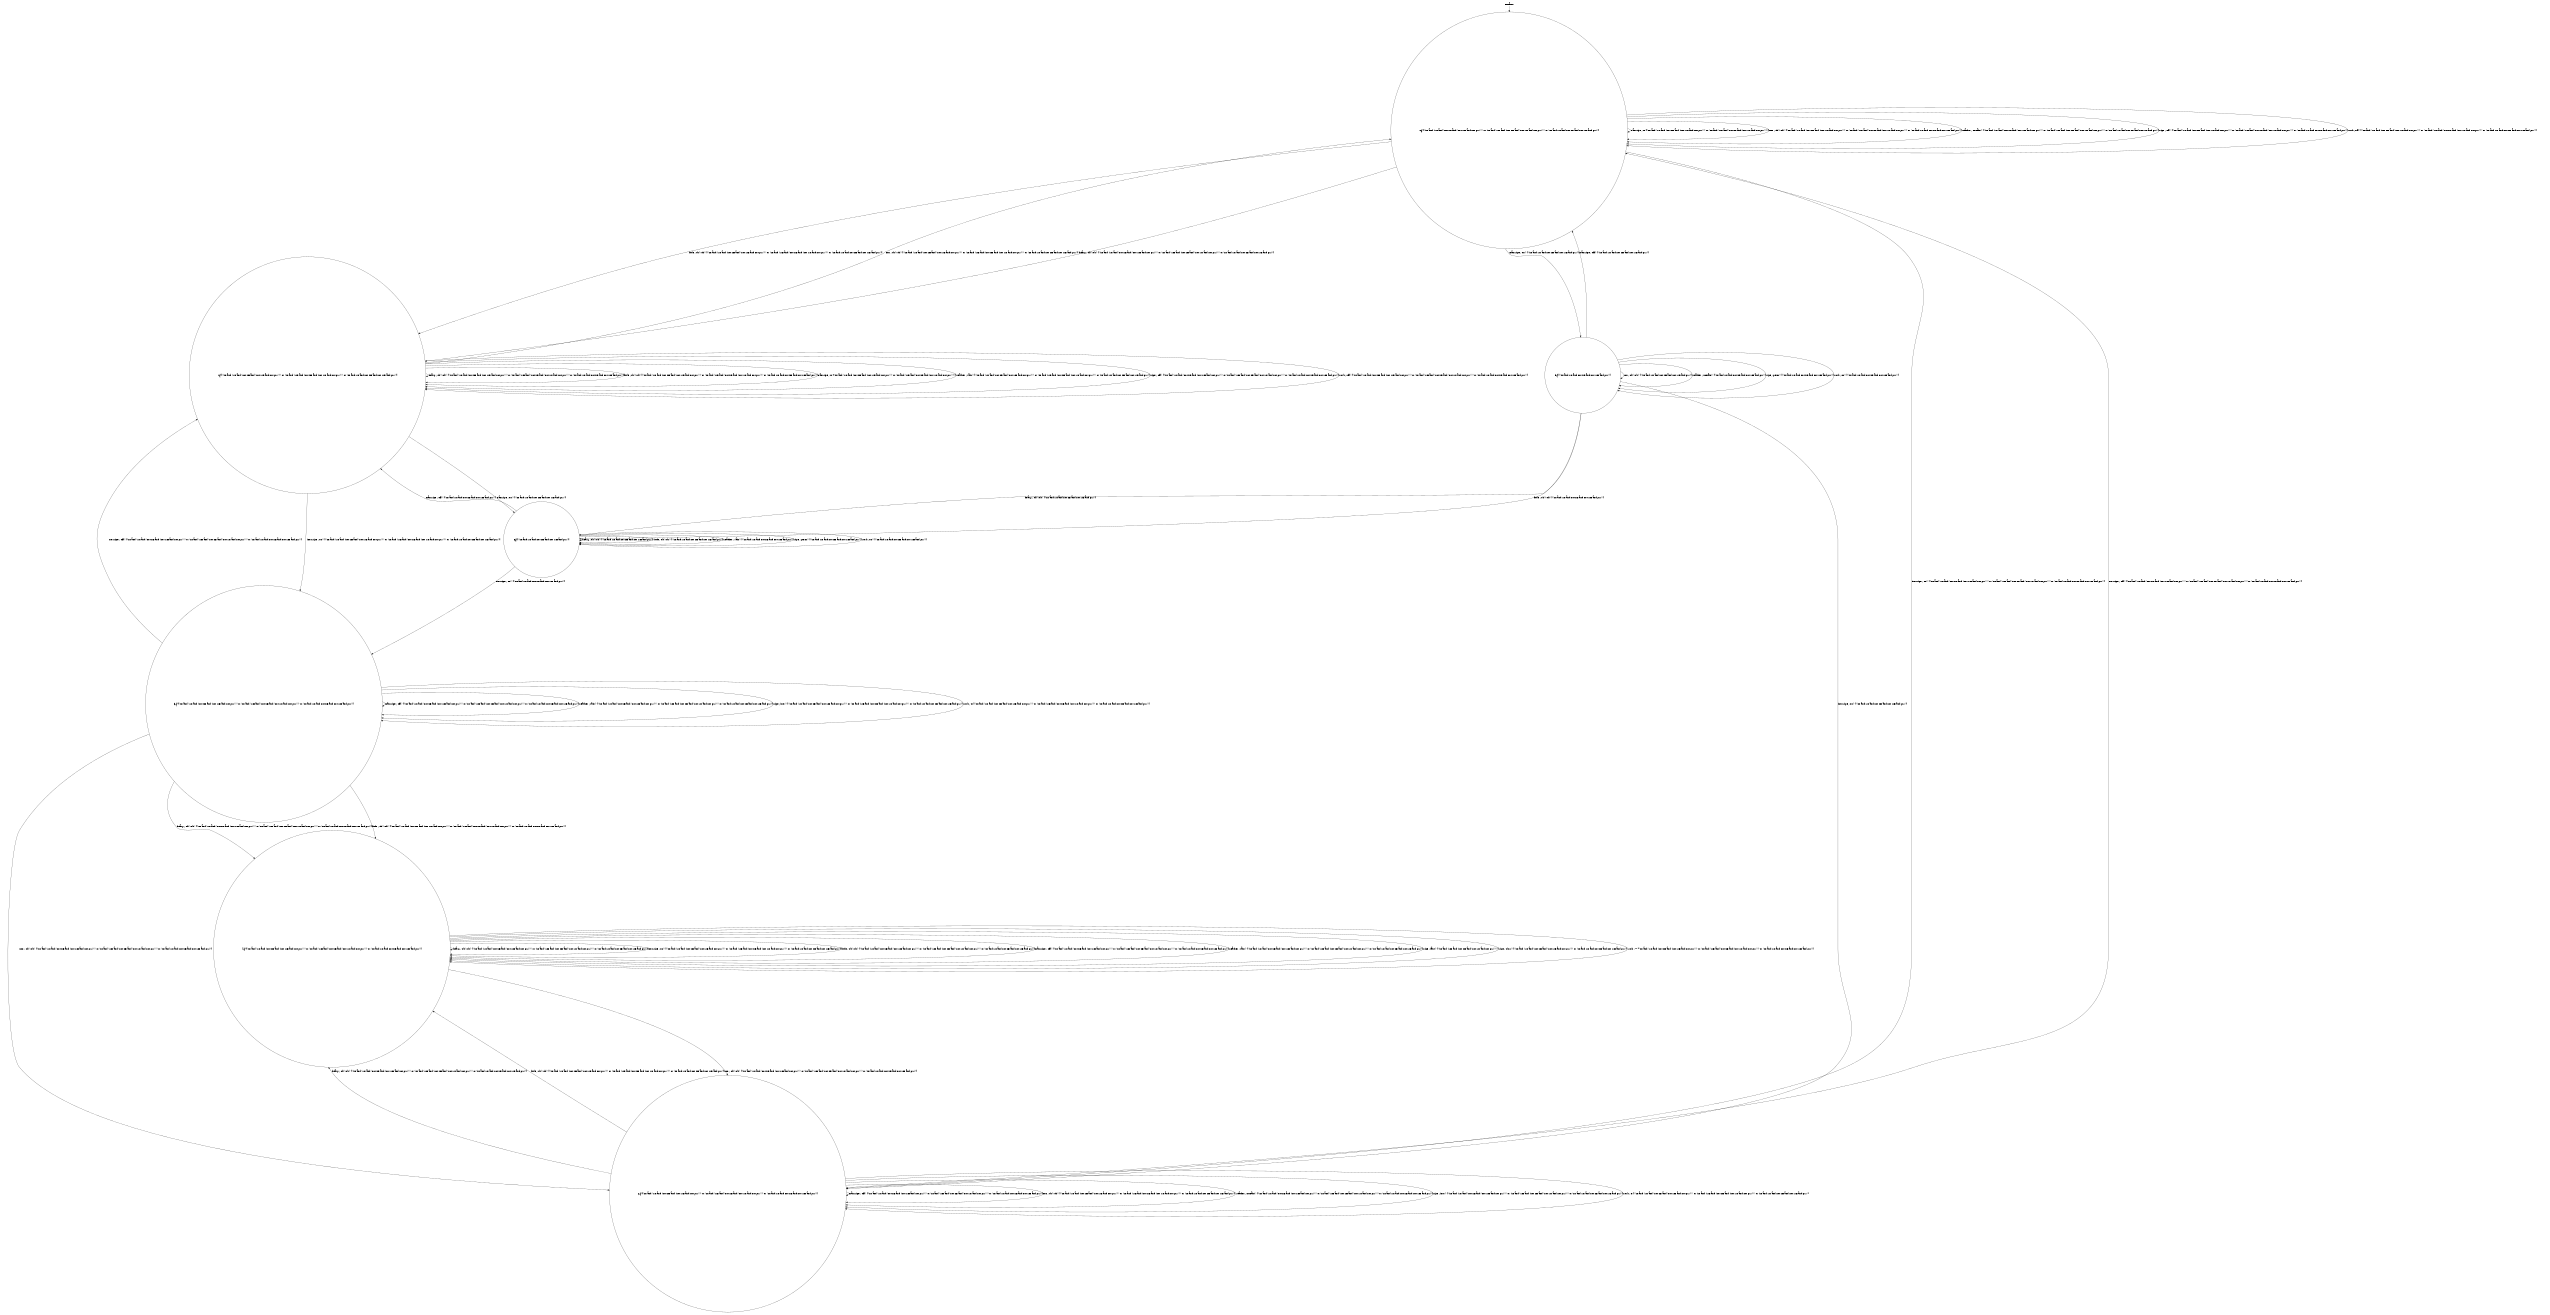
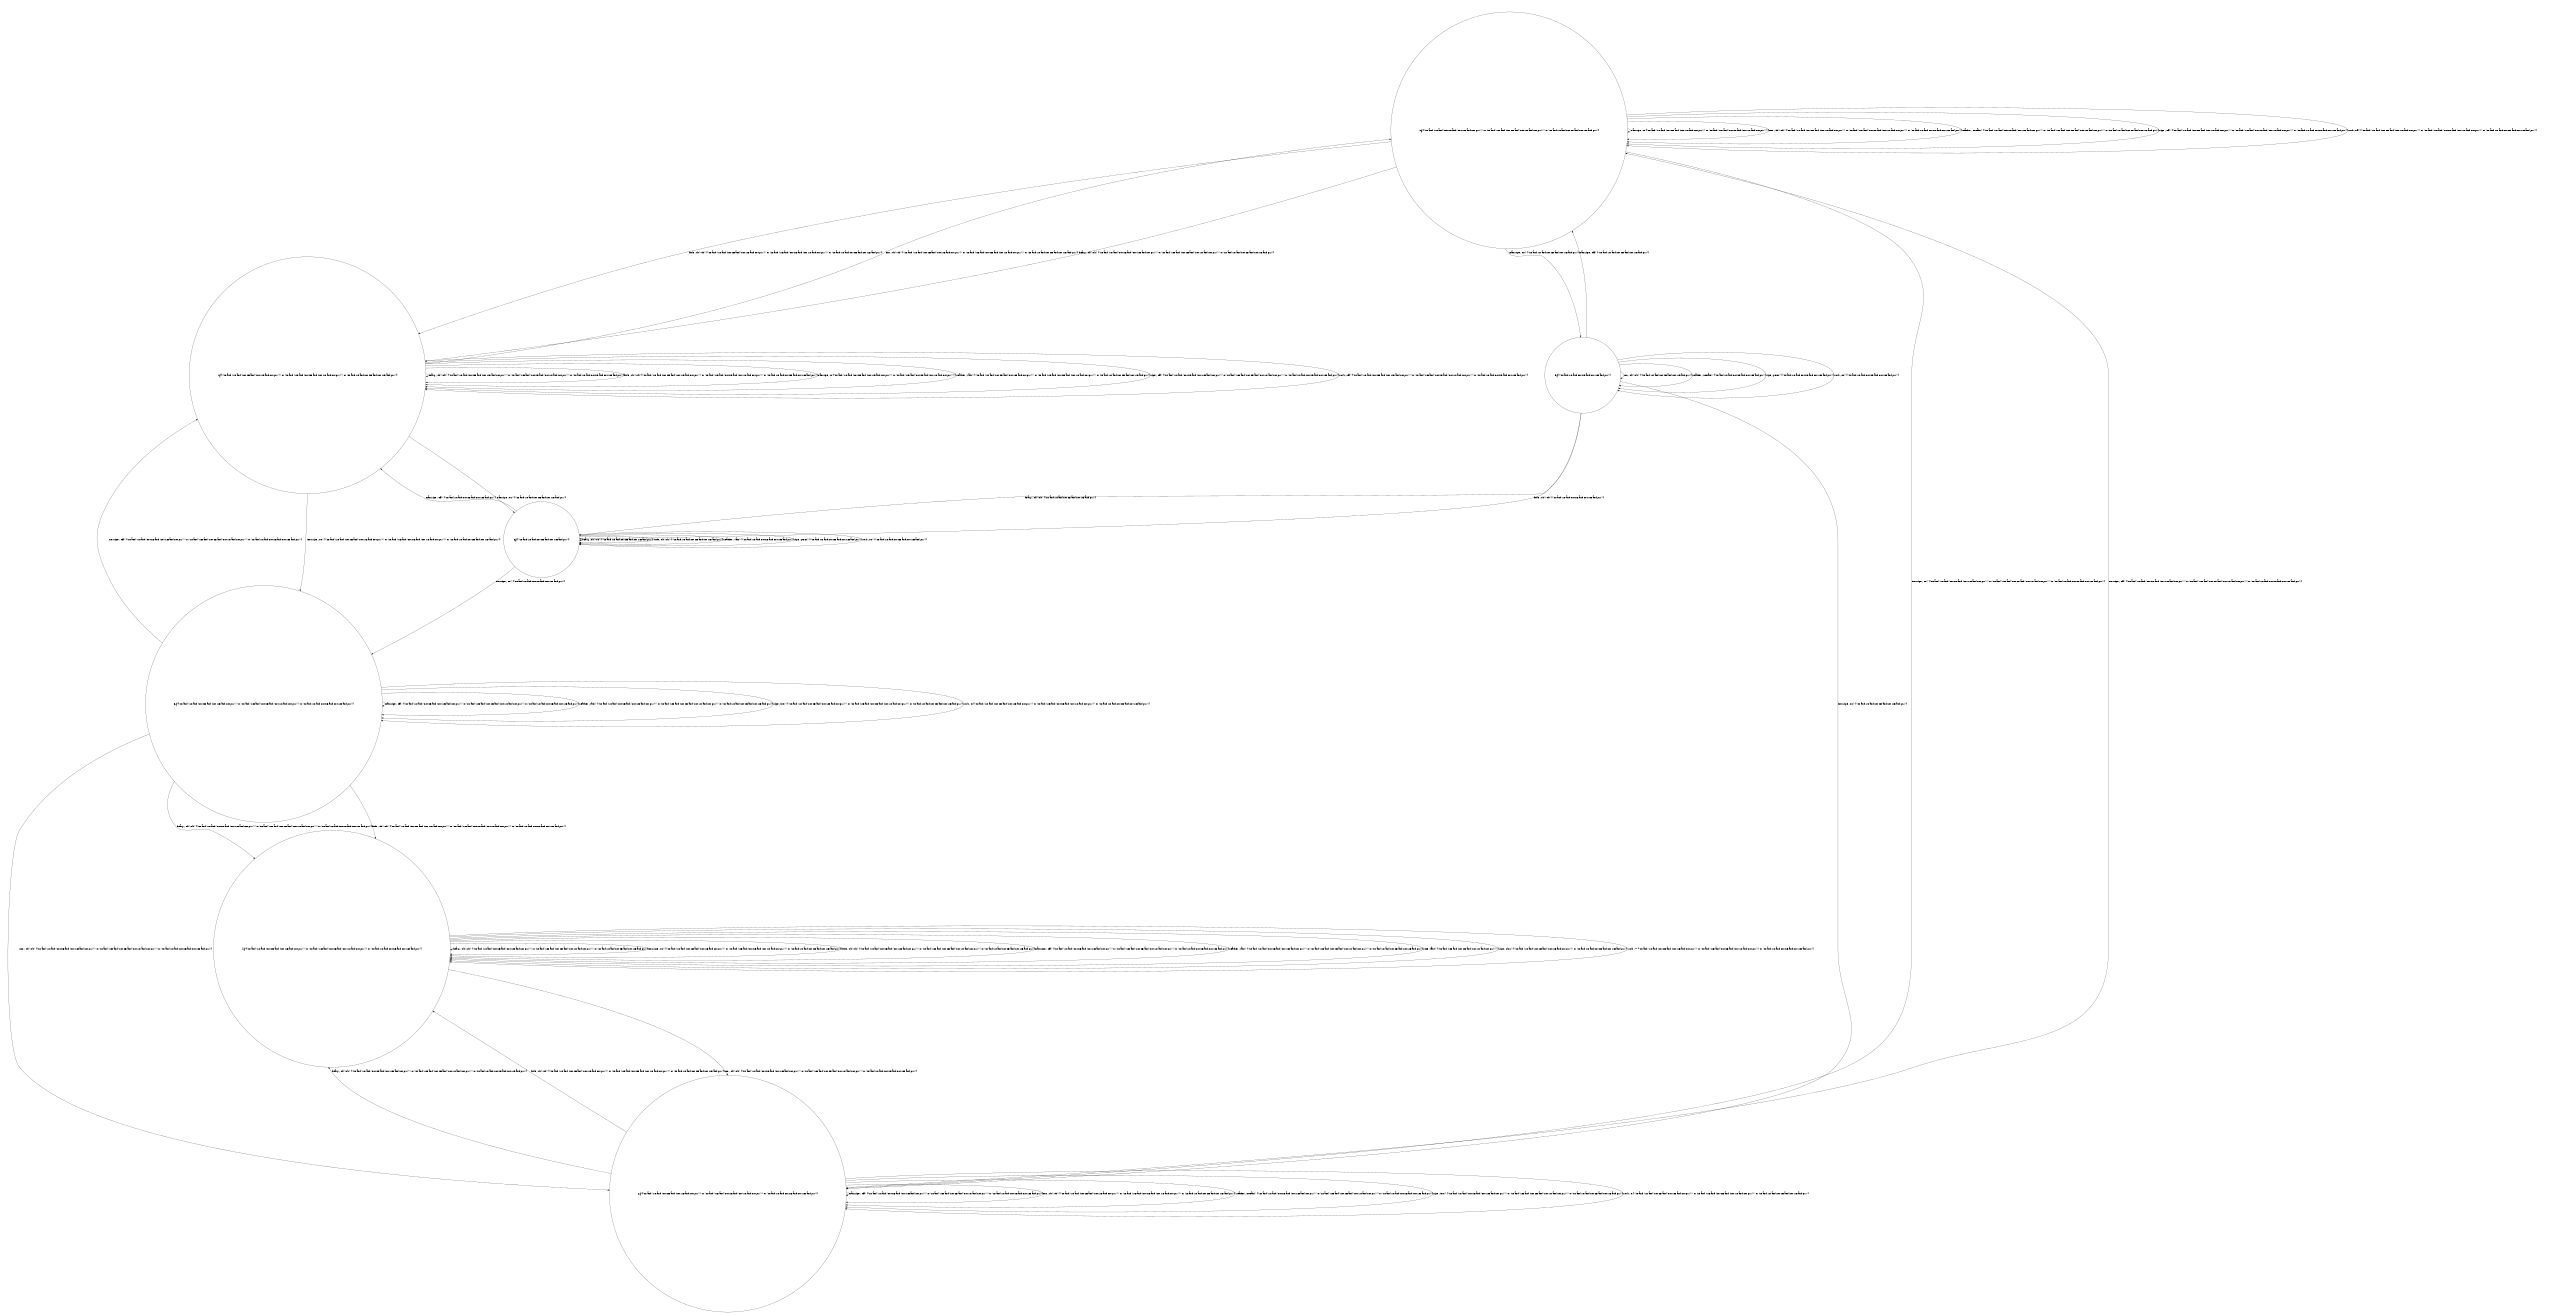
node "__start0": removed
